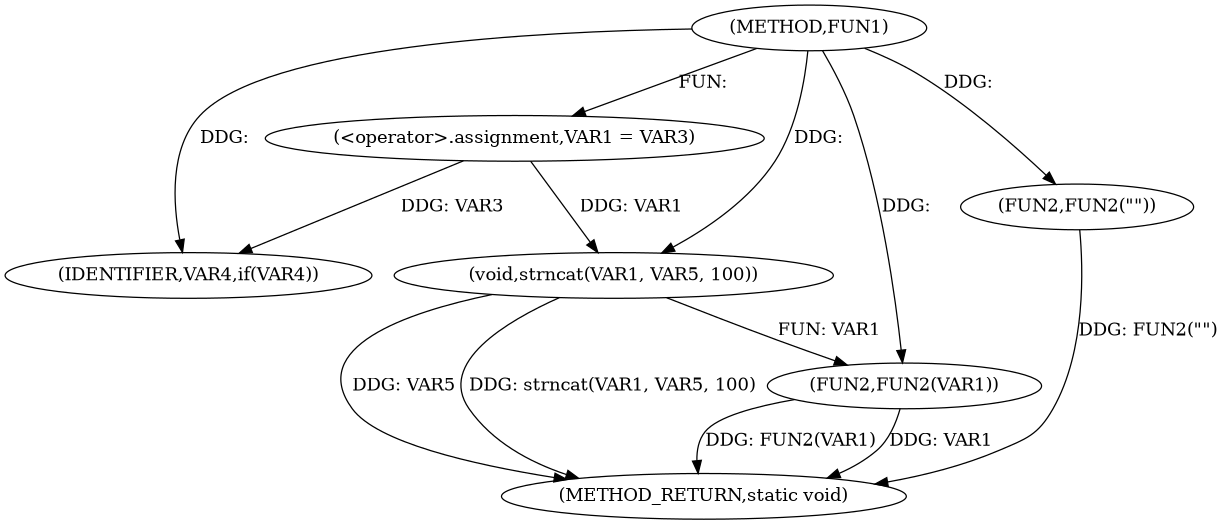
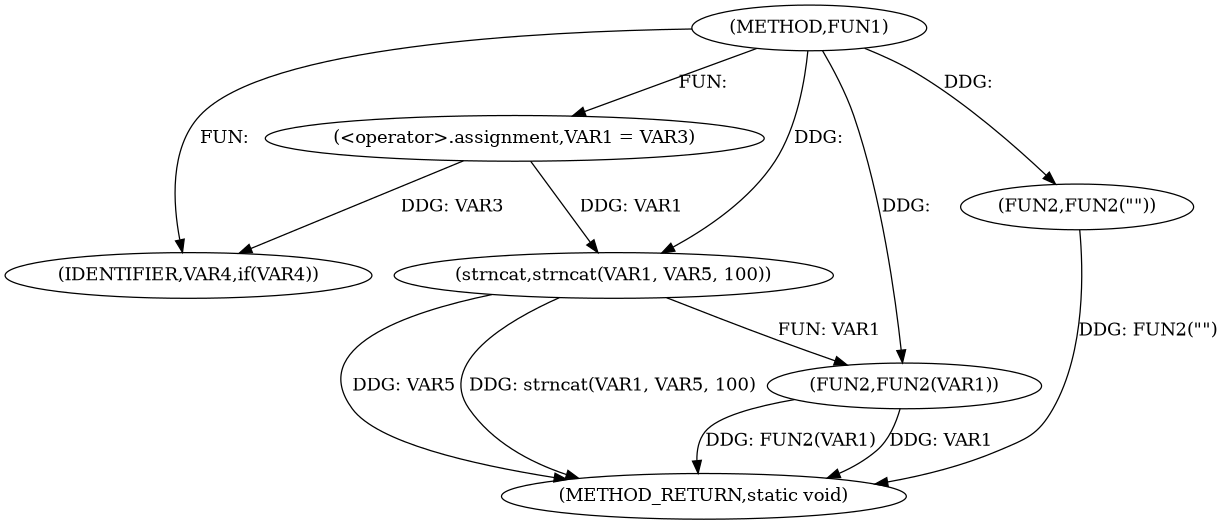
edge "(METHOD,FUN1)" -> "(IDENTIFIER,VAR4,if(VAR4))": label "DDG: " -> "FUN: "
node "(void,strncat(VAR1, VAR5, 100))": label "(void,strncat(VAR1, VAR5, 100))" -> "(strncat,strncat(VAR1, VAR5, 100))"
